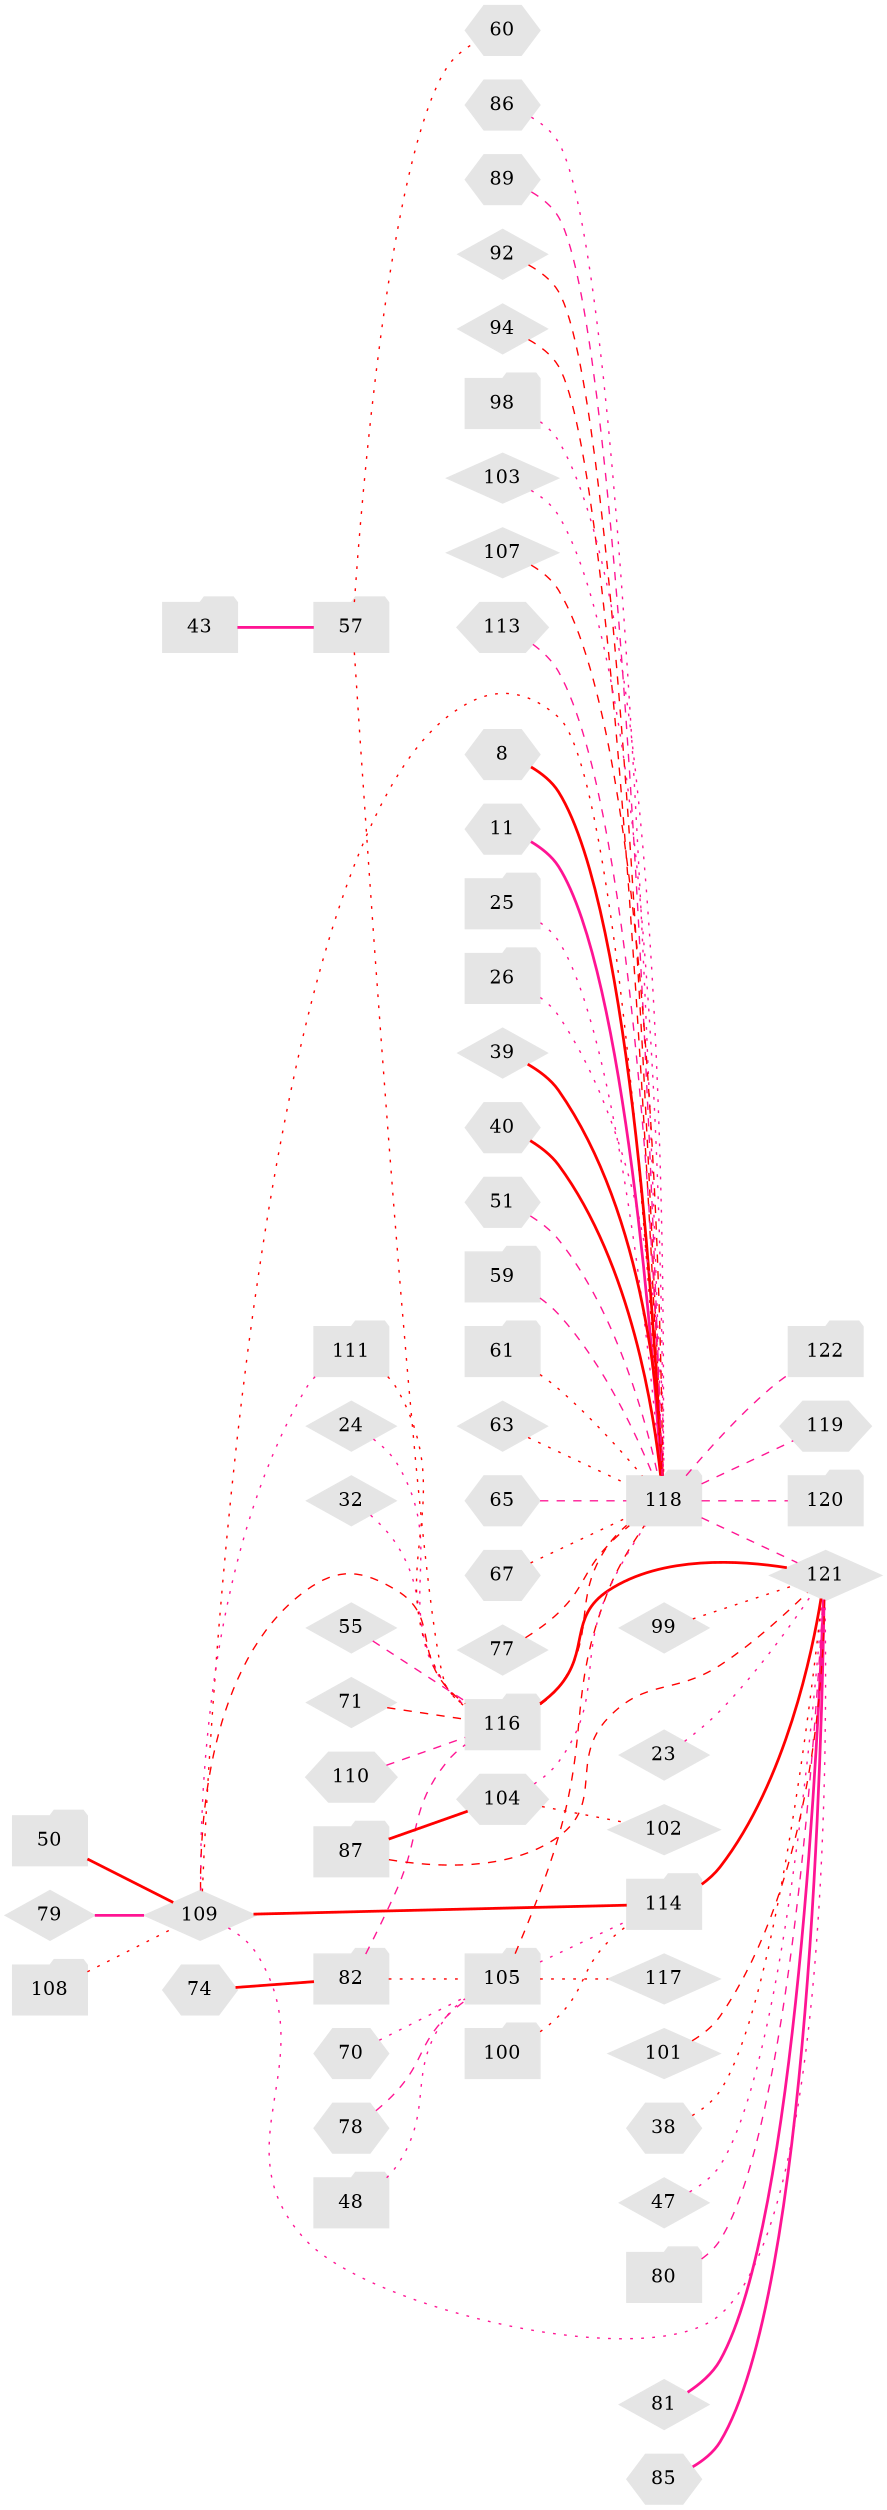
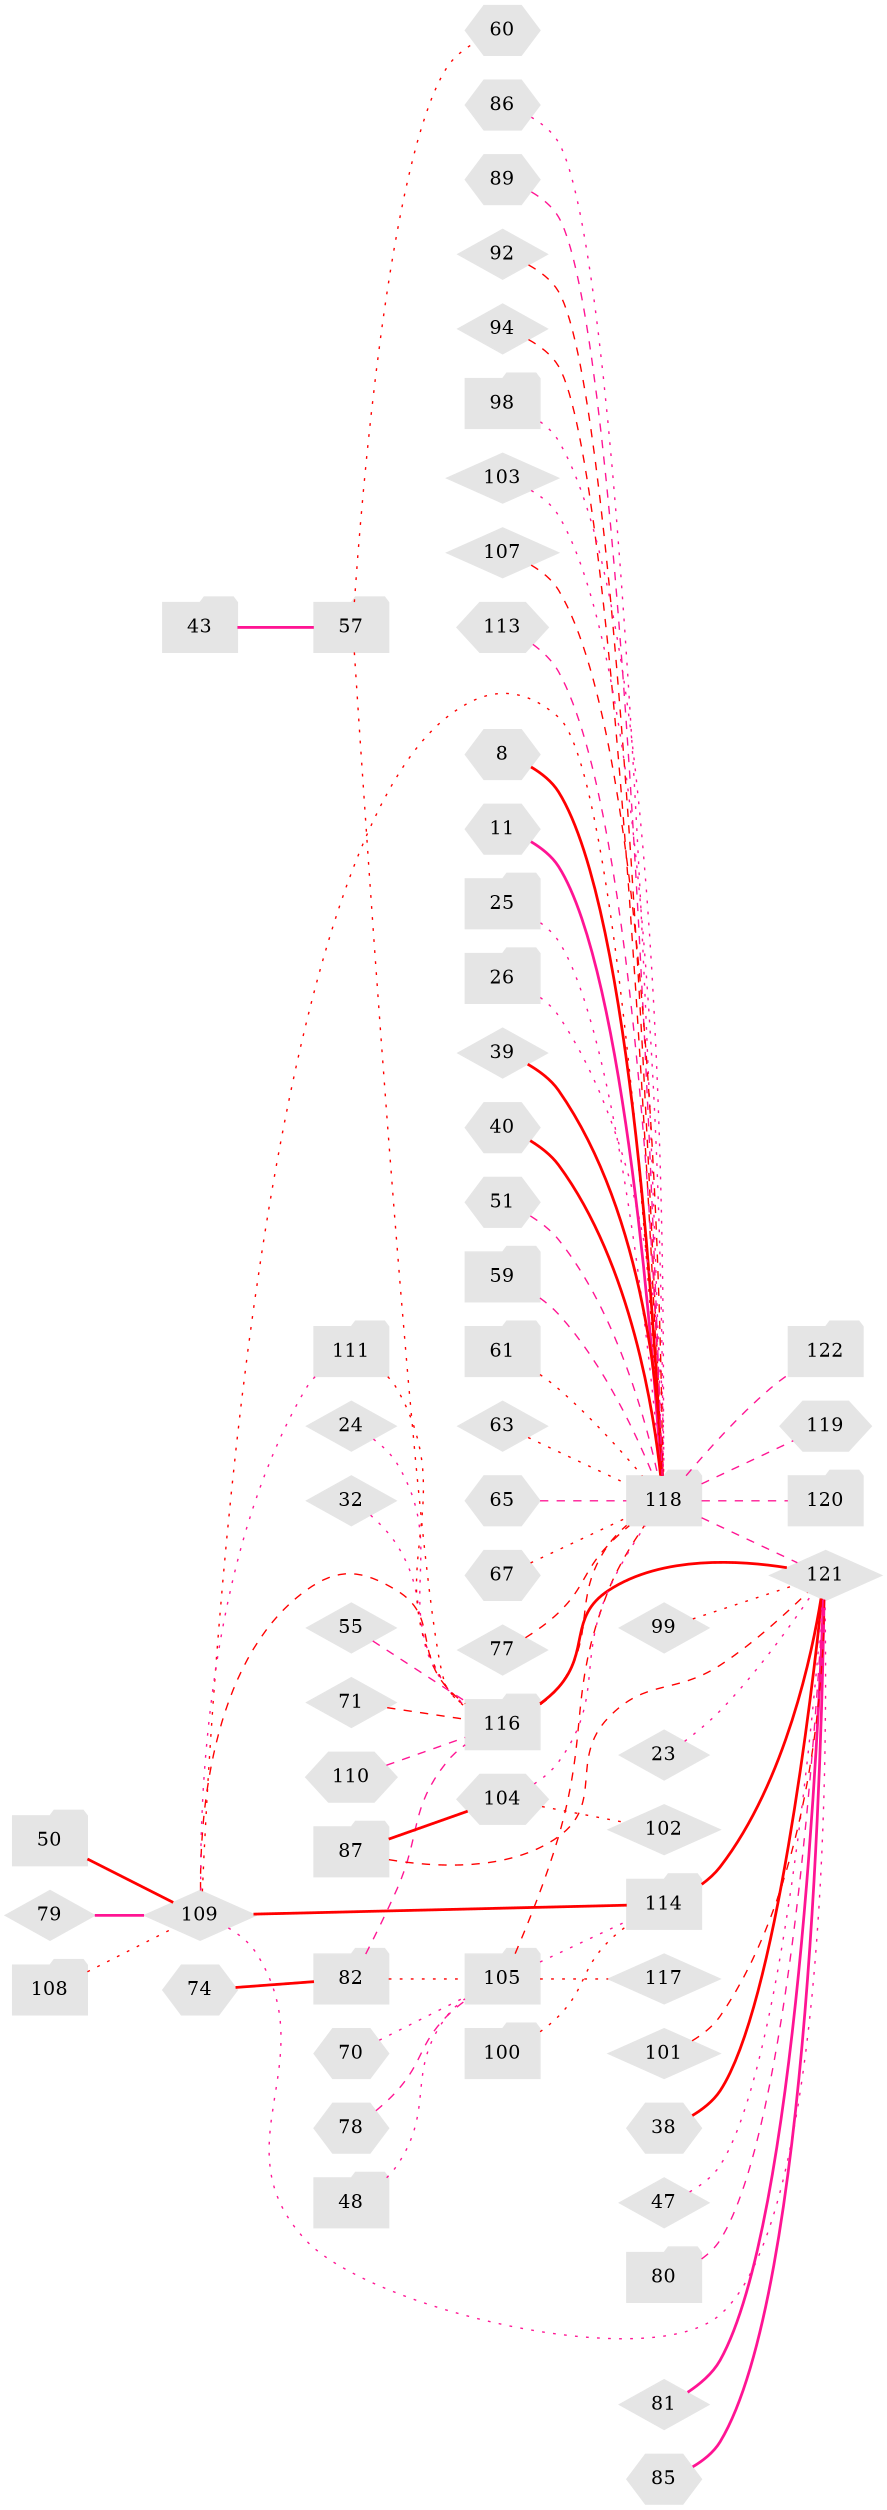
edge "121" -- "38": style dotted -> bold
